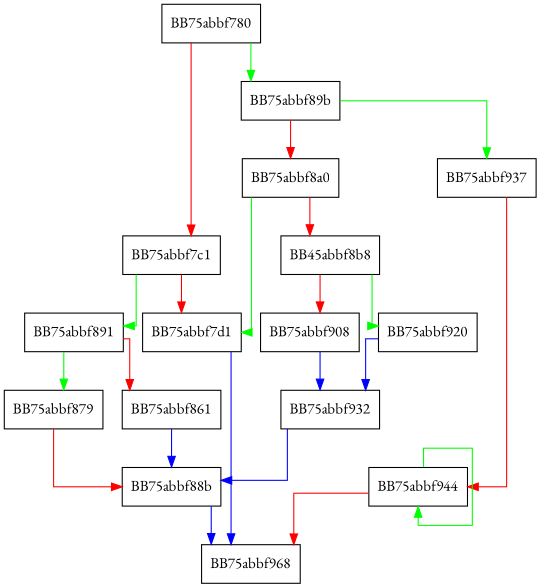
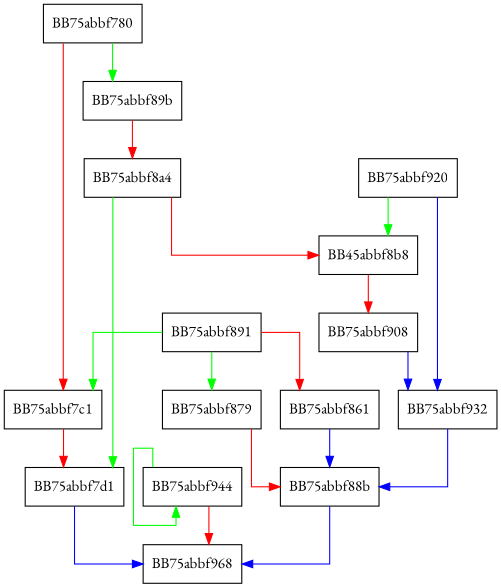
node "BB75abbf8a0": label "BB75abbf8a0" -> "BB75abbf8a4"
node "BB75abbf937": removed
edge "BB75abbf7c1" -> "BB75abbf891": reversed
edge "BB45abbf8b8" -> "BB75abbf920": reversed
